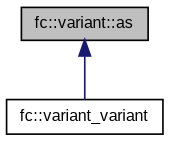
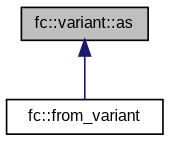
node "fc::variant_variant": label "fc::variant_variant" -> "fc::from_variant"
